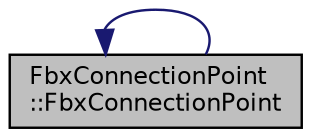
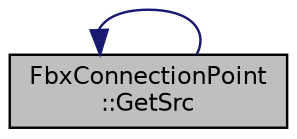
node "FbxConnectionPoint ::FbxConnectionPoint": label "FbxConnectionPoint ::FbxConnectionPoint" -> "FbxConnectionPoint ::GetSrc"
